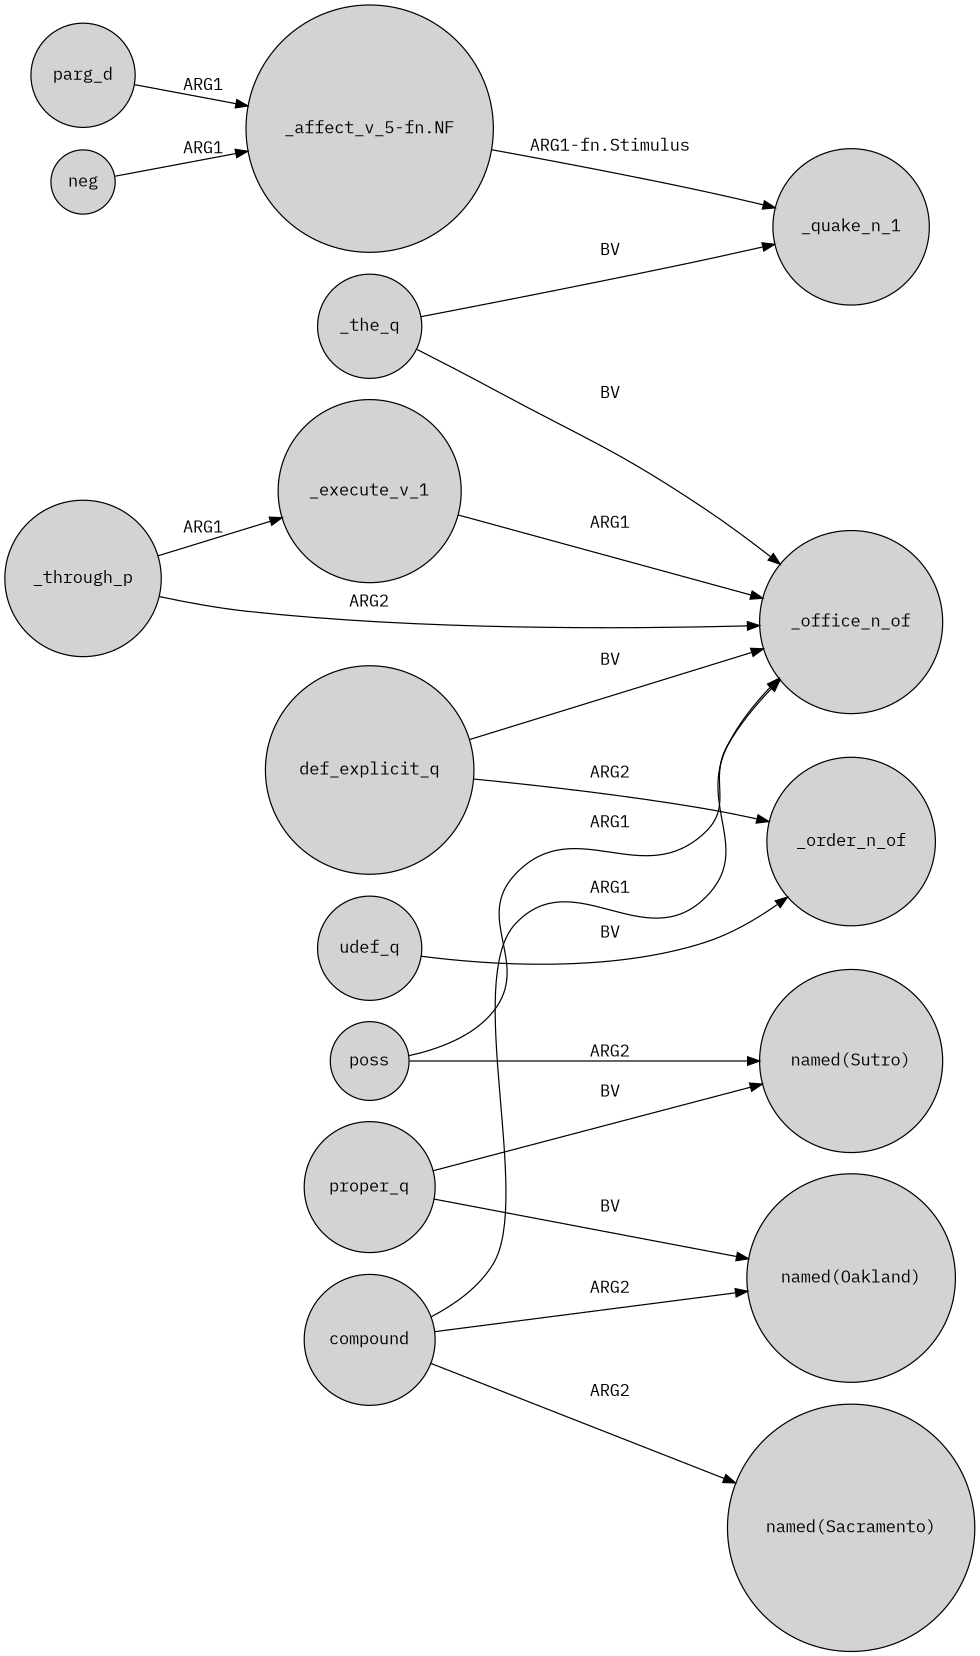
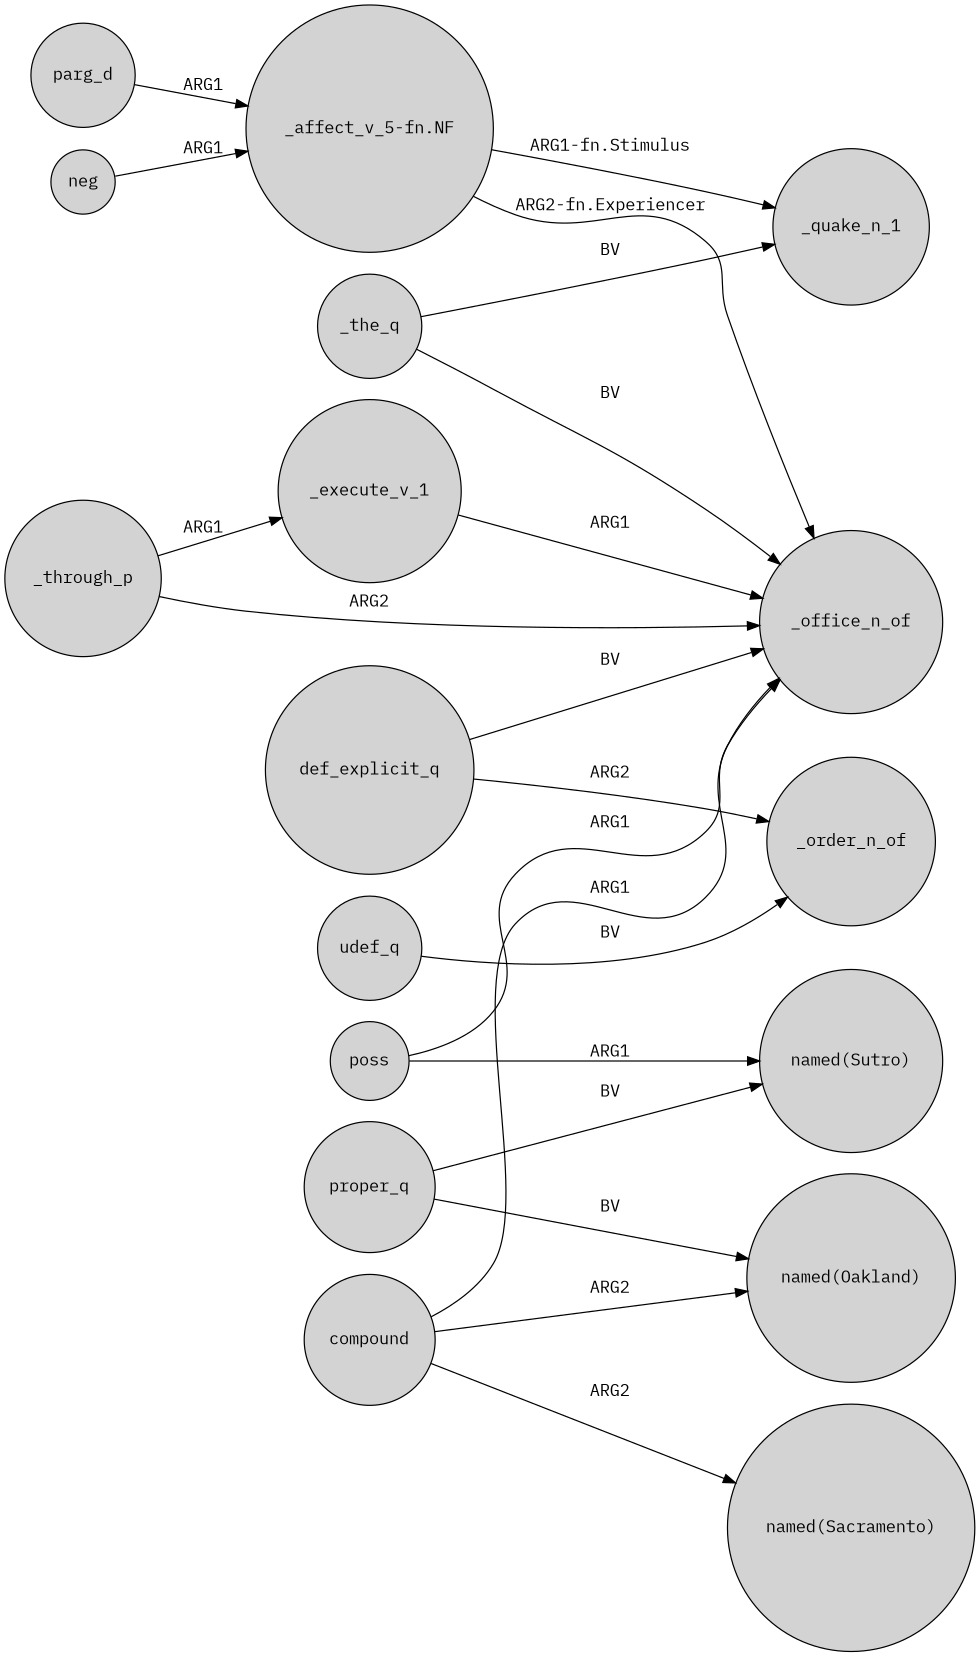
edge "_affect_v_5-fn.NF" -> "_office_n_of": added, label "ARG2-fn.Experiencer"
edge "poss" -> "named(Sutro)": label "ARG2" -> "ARG1"
